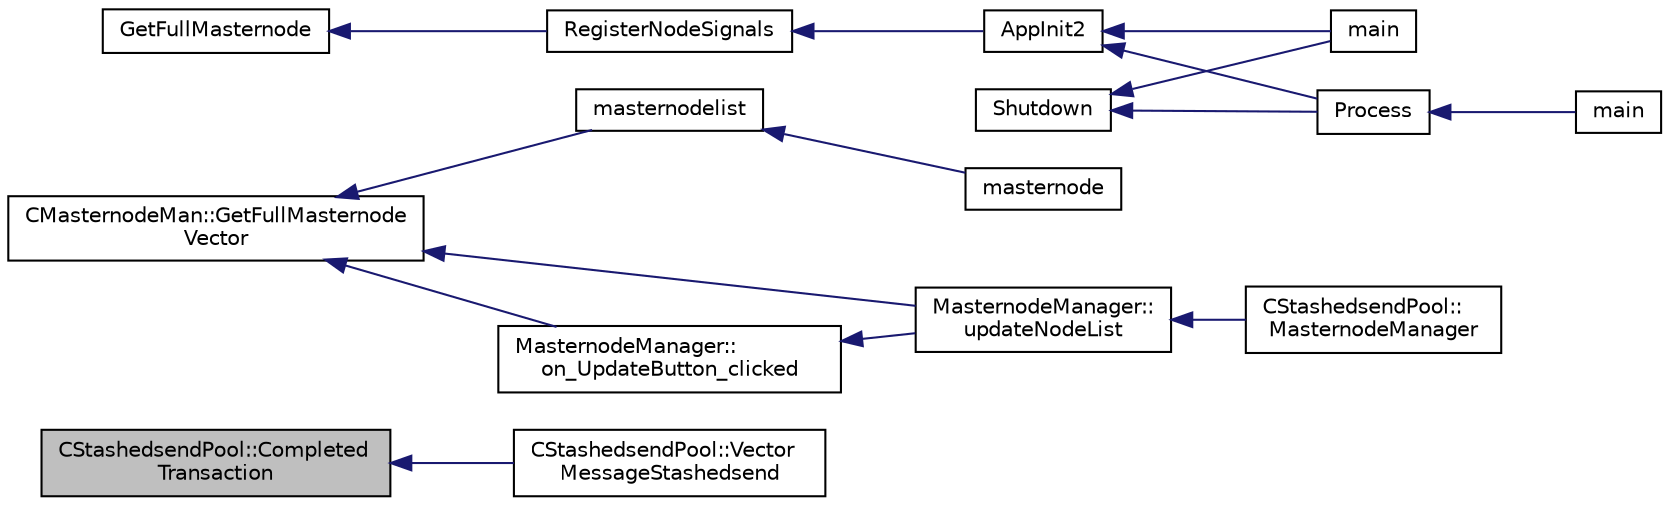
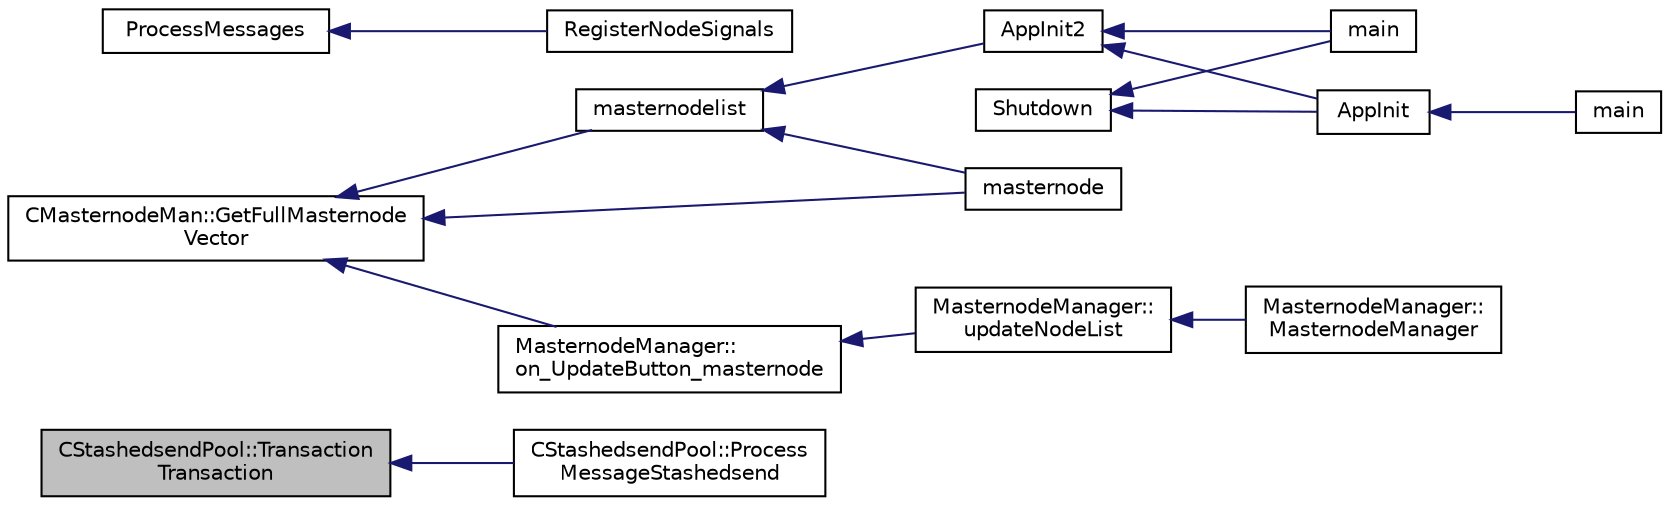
node "GetFullMasternode": label "GetFullMasternode" -> "ProcessMessages"
edge "AppInit2" -> "RegisterNodeSignals": now "AppInit2" -> "masternodelist"
node "Process": label "Process" -> "AppInit"
edge "MasternodeManager:: updateNodeList" -> "CMasternodeMan::GetFullMasternode Vector": now "masternode" -> "CMasternodeMan::GetFullMasternode Vector"
node "CStashedsendPool:: MasternodeManager": label "CStashedsendPool:: MasternodeManager" -> "MasternodeManager:: MasternodeManager"
node "MasternodeManager:: on_UpdateButton_clicked": label "MasternodeManager:: on_UpdateButton_clicked" -> "MasternodeManager:: on_UpdateButton_masternode"
node "CStashedsendPool::Completed Transaction": label "CStashedsendPool::Completed Transaction" -> "CStashedsendPool::Transaction Transaction"
node "CStashedsendPool::Vector MessageStashedsend": label "CStashedsendPool::Vector MessageStashedsend" -> "CStashedsendPool::Process MessageStashedsend"
